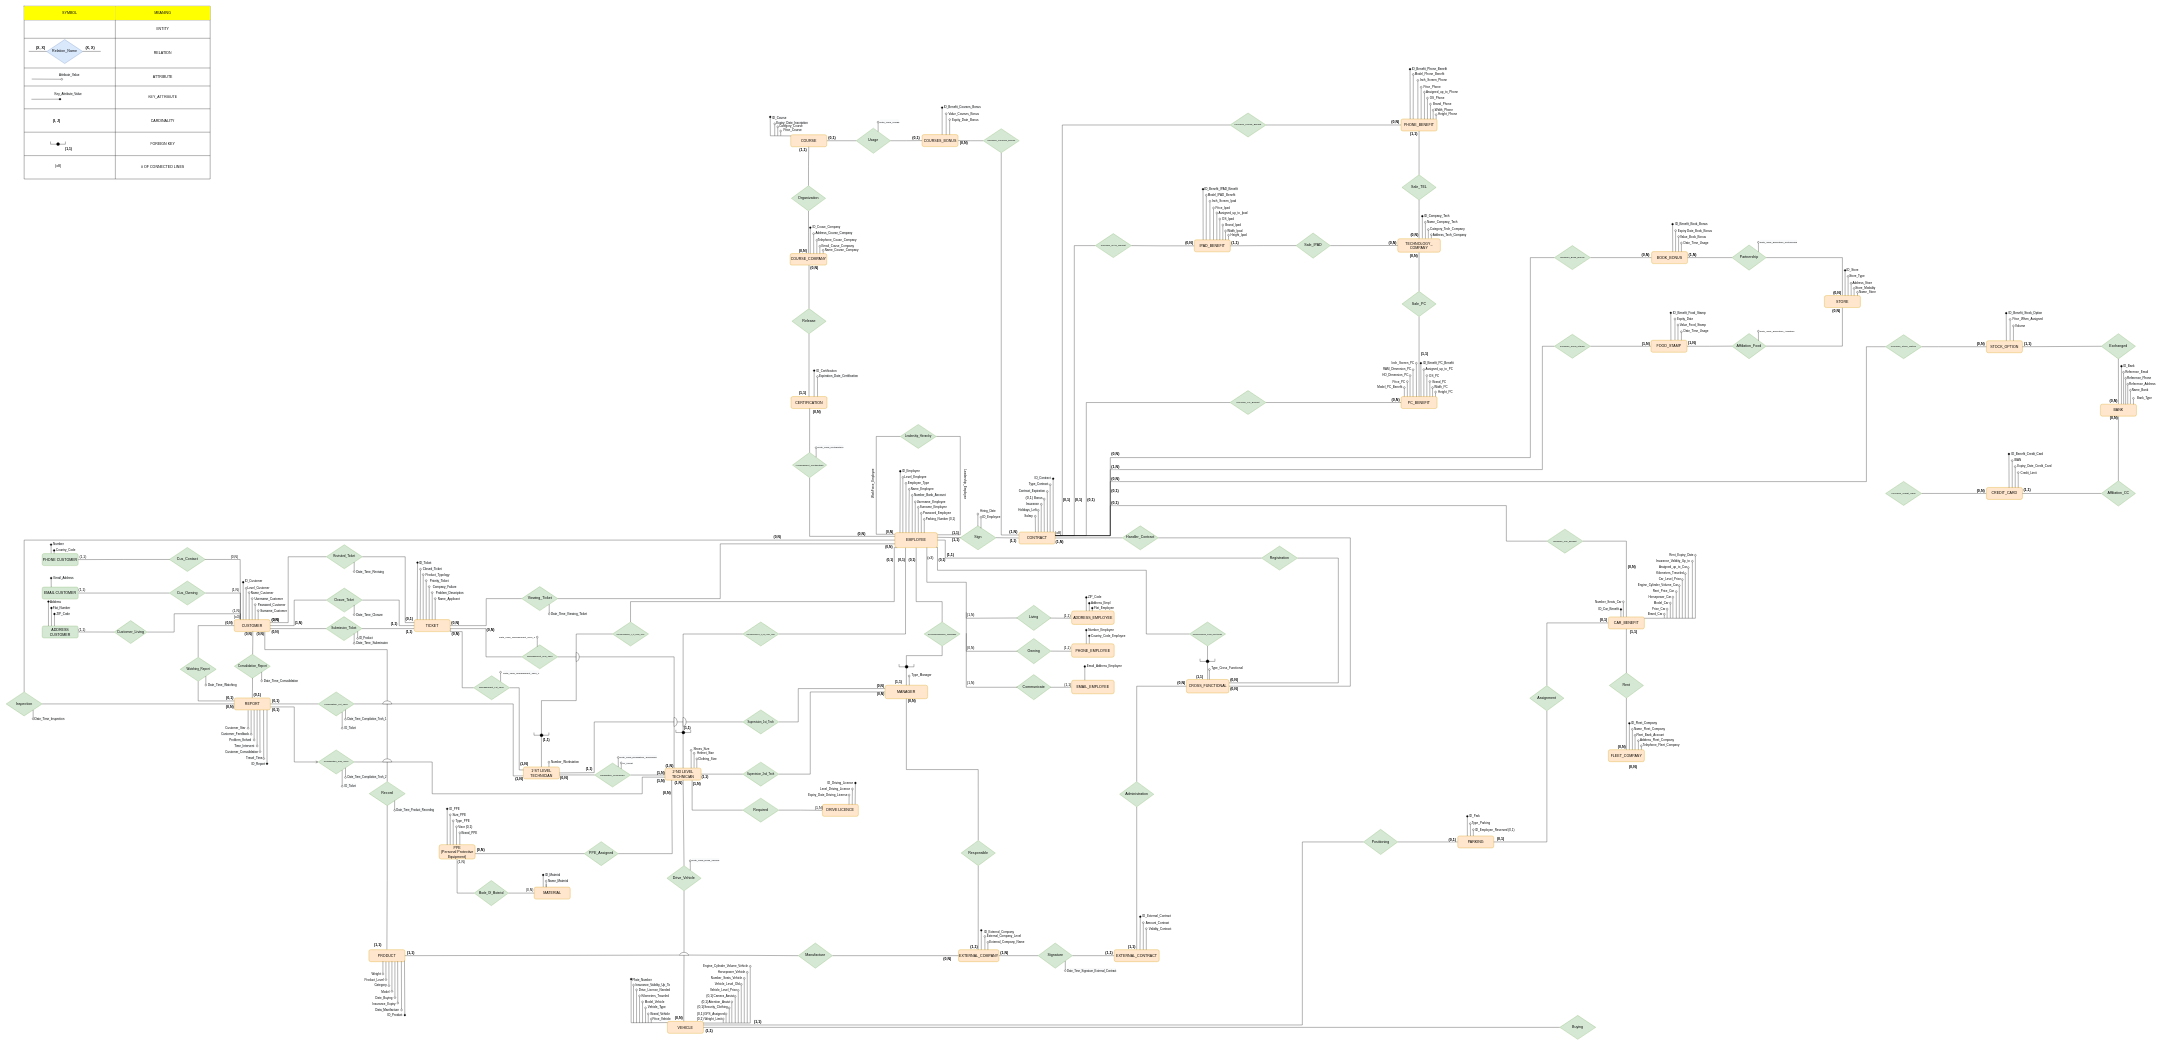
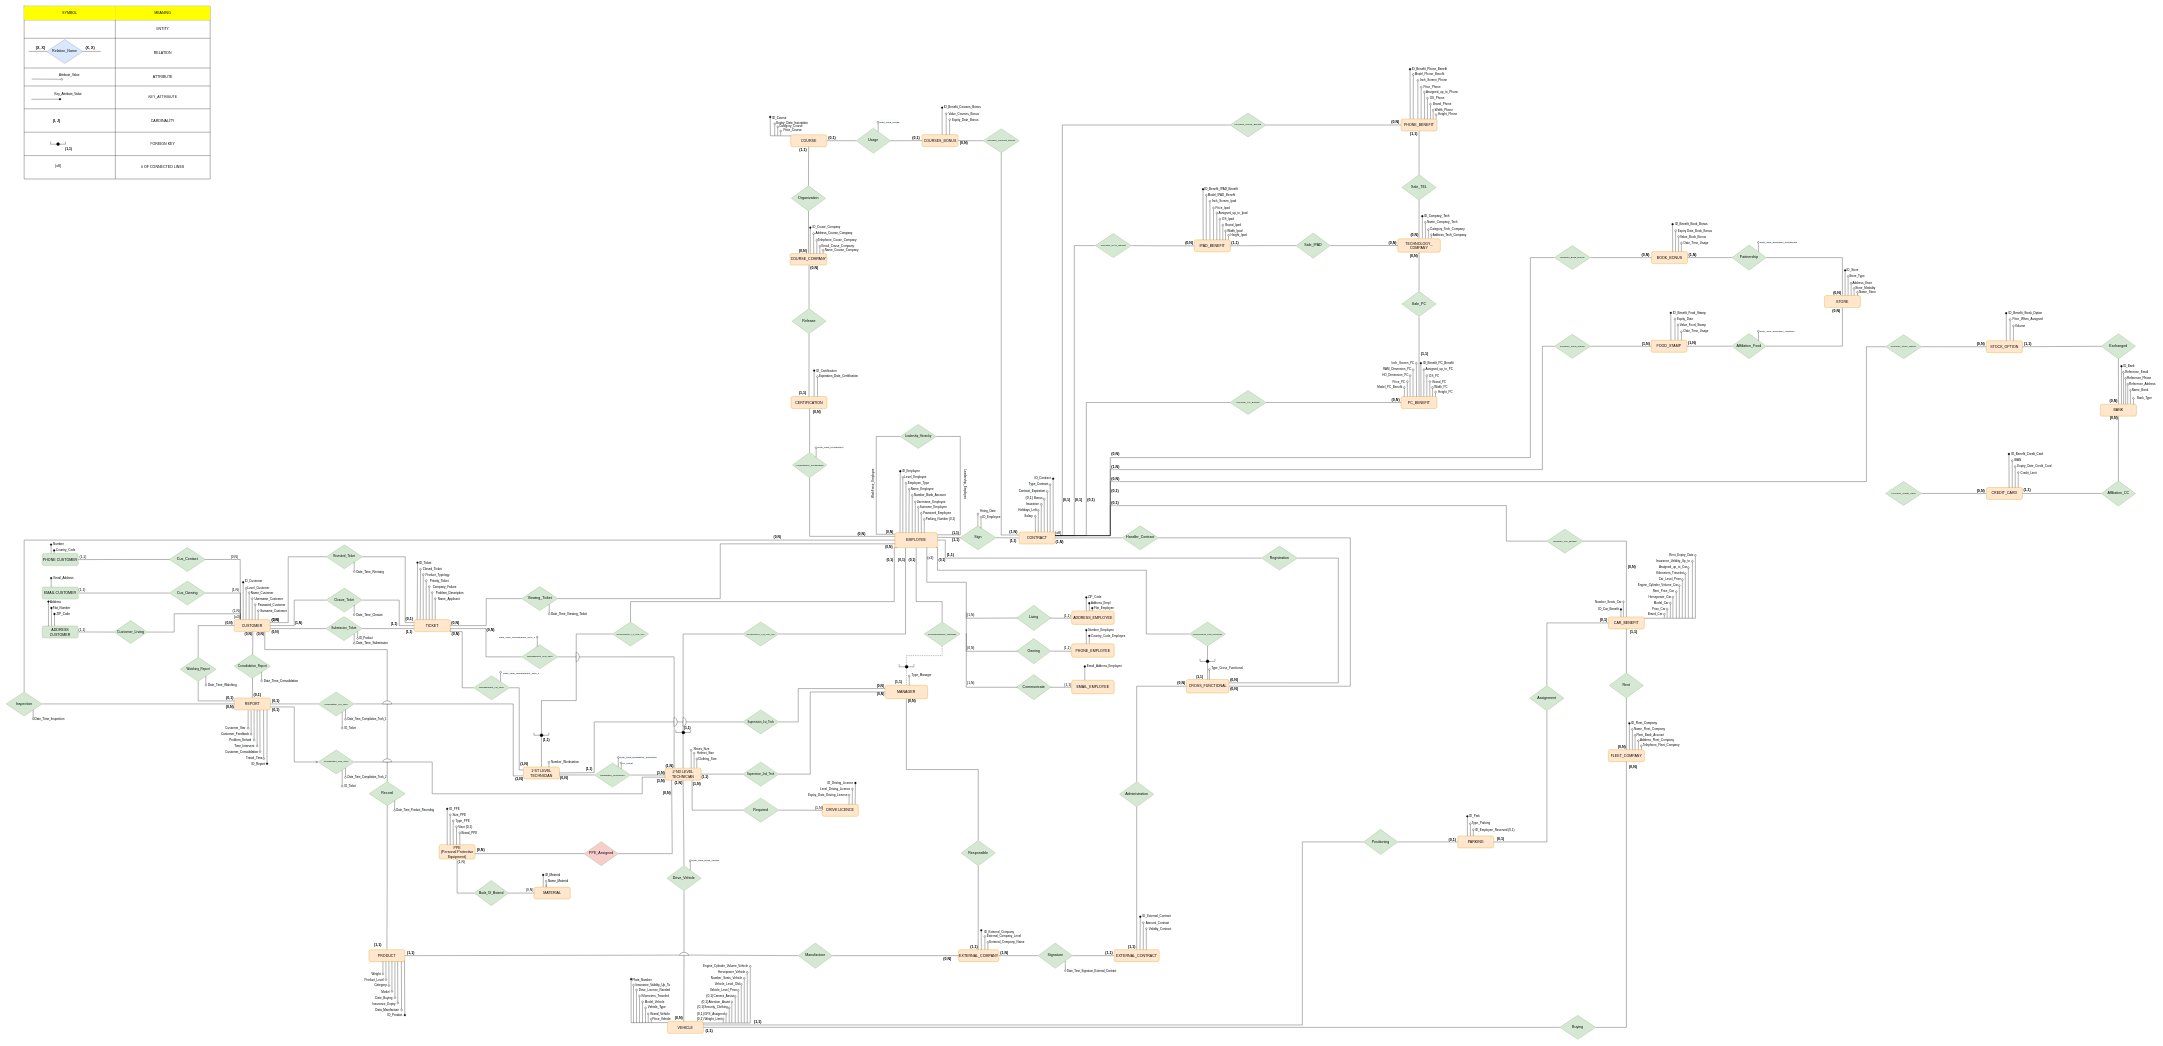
edge "Correspondence_Manager" -- "MANAGER": style solid -> dashed
node "PPE_Assigned": fillcolor #d5e8d4 -> #f8cecc
edge "FLEET_COMPANY" -- "Buying": added
